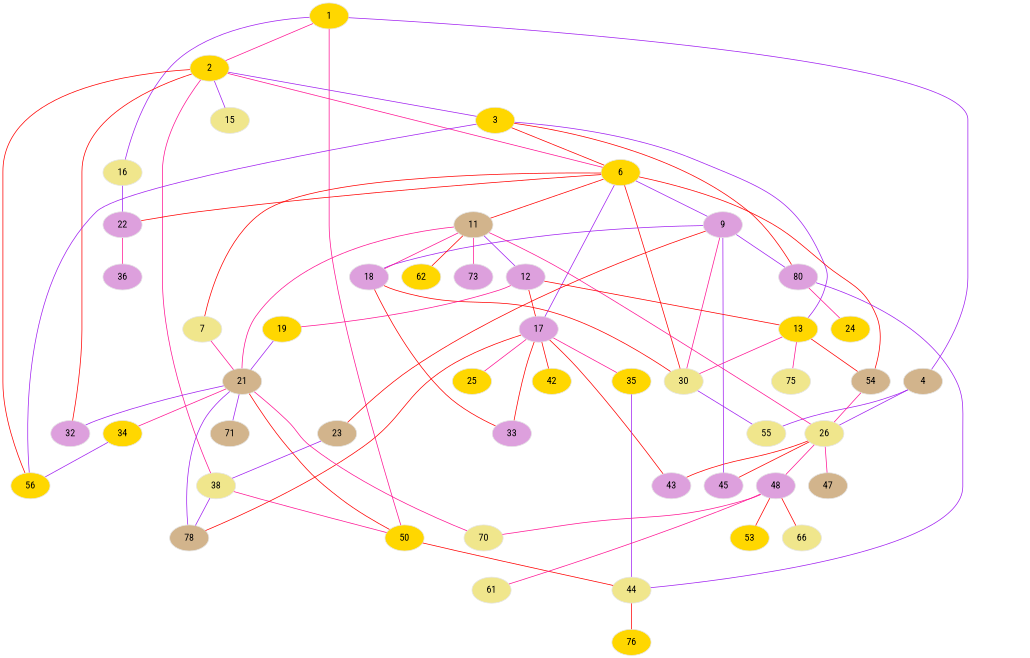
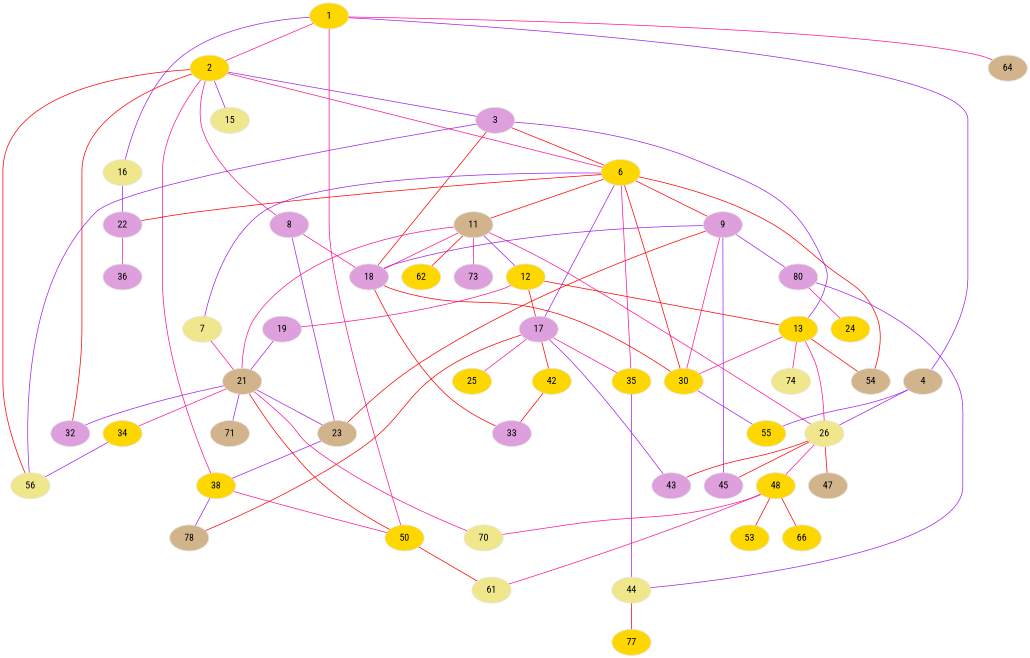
node "64": added
node "3": fillcolor gold -> plum
edge "3" -- "80": now "3" -- "18"
edge "6" -- "7": color red -> purple
edge "6" -- "9": color purple -> red
node "8": added
node "12": fillcolor plum -> gold
edge "6" -- "35": added
node "19": fillcolor gold -> plum
edge "17" -- "33": now "42" -- "33"
node "30": fillcolor khaki -> gold
node "75": label "75" -> "74"
edge "54" -- "26": now "13" -- "26"
edge "17" -- "43": color red -> purple
node "55": fillcolor khaki -> gold
edge "21" -- "78": now "21" -- "23"
edge "26" -- "47": color deeppink -> red
node "56": fillcolor gold -> khaki
node "38": fillcolor khaki -> gold
node "48": fillcolor plum -> gold
node "66": fillcolor khaki -> gold
edge "50" -- "44": now "50" -- "61"
node "76": label "76" -> "77"
